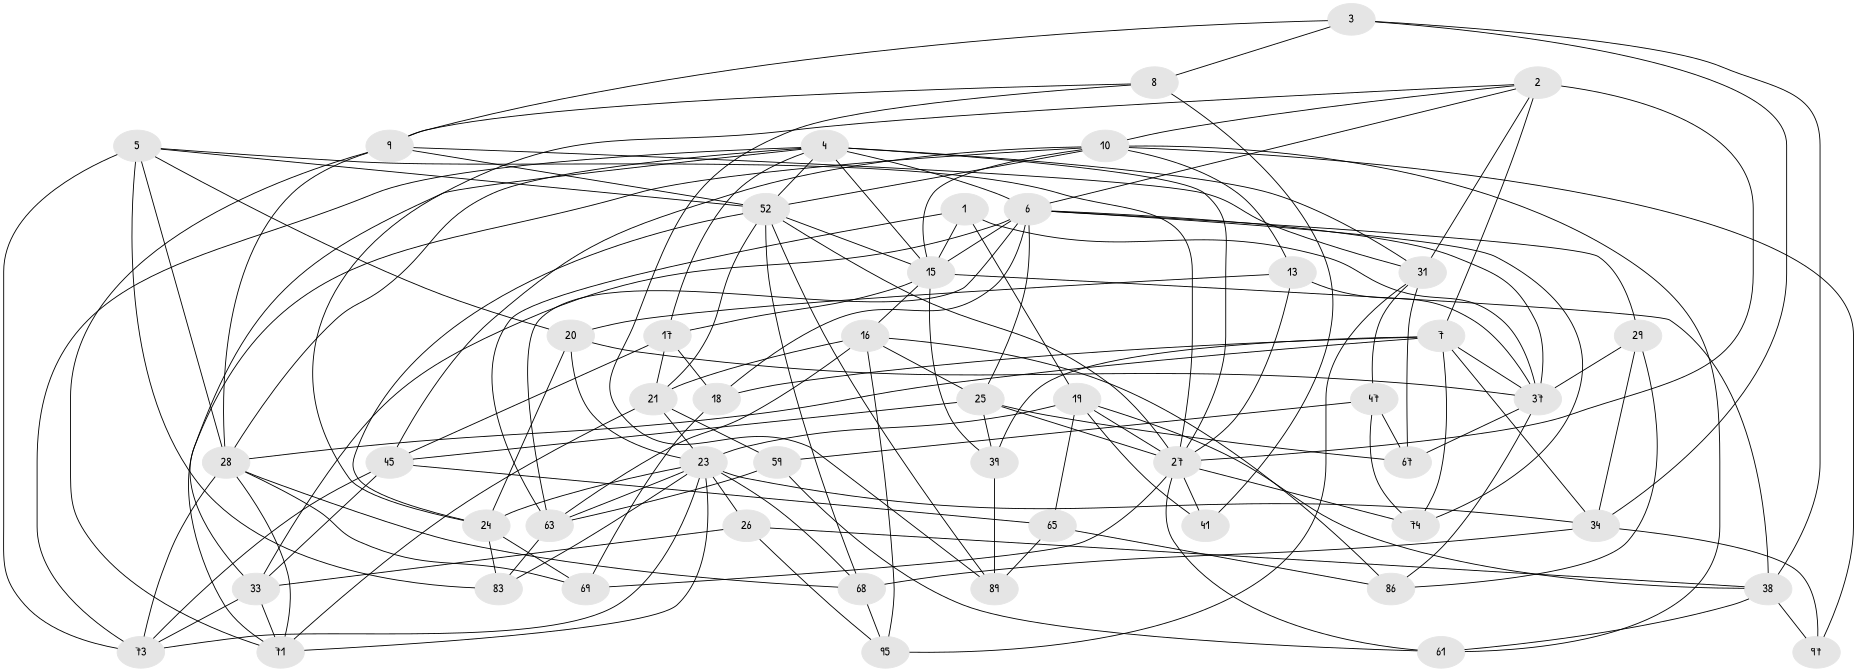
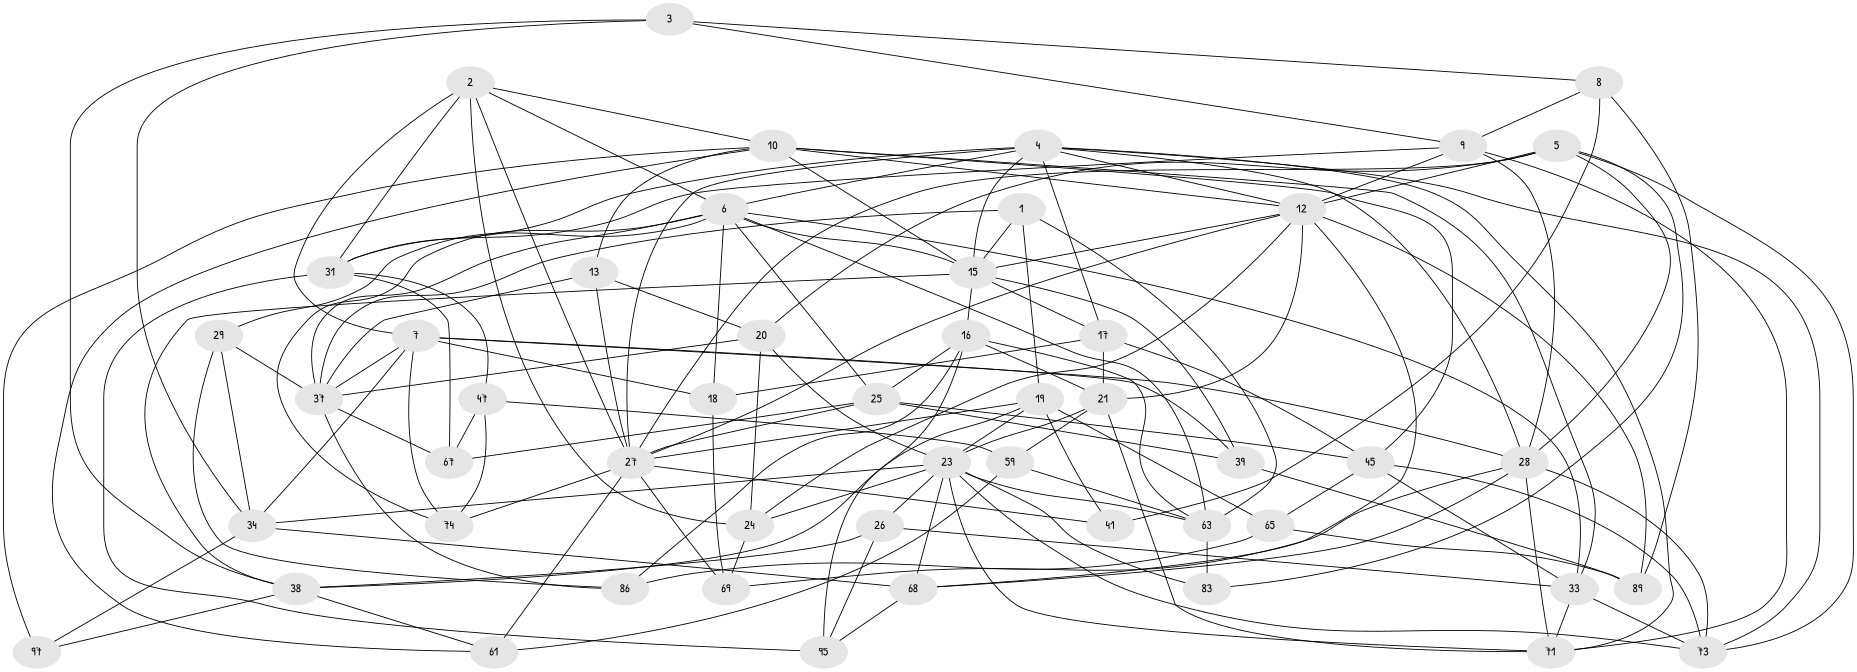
node "52": label "52" -> "12"
edge "24" -- "83": removed
